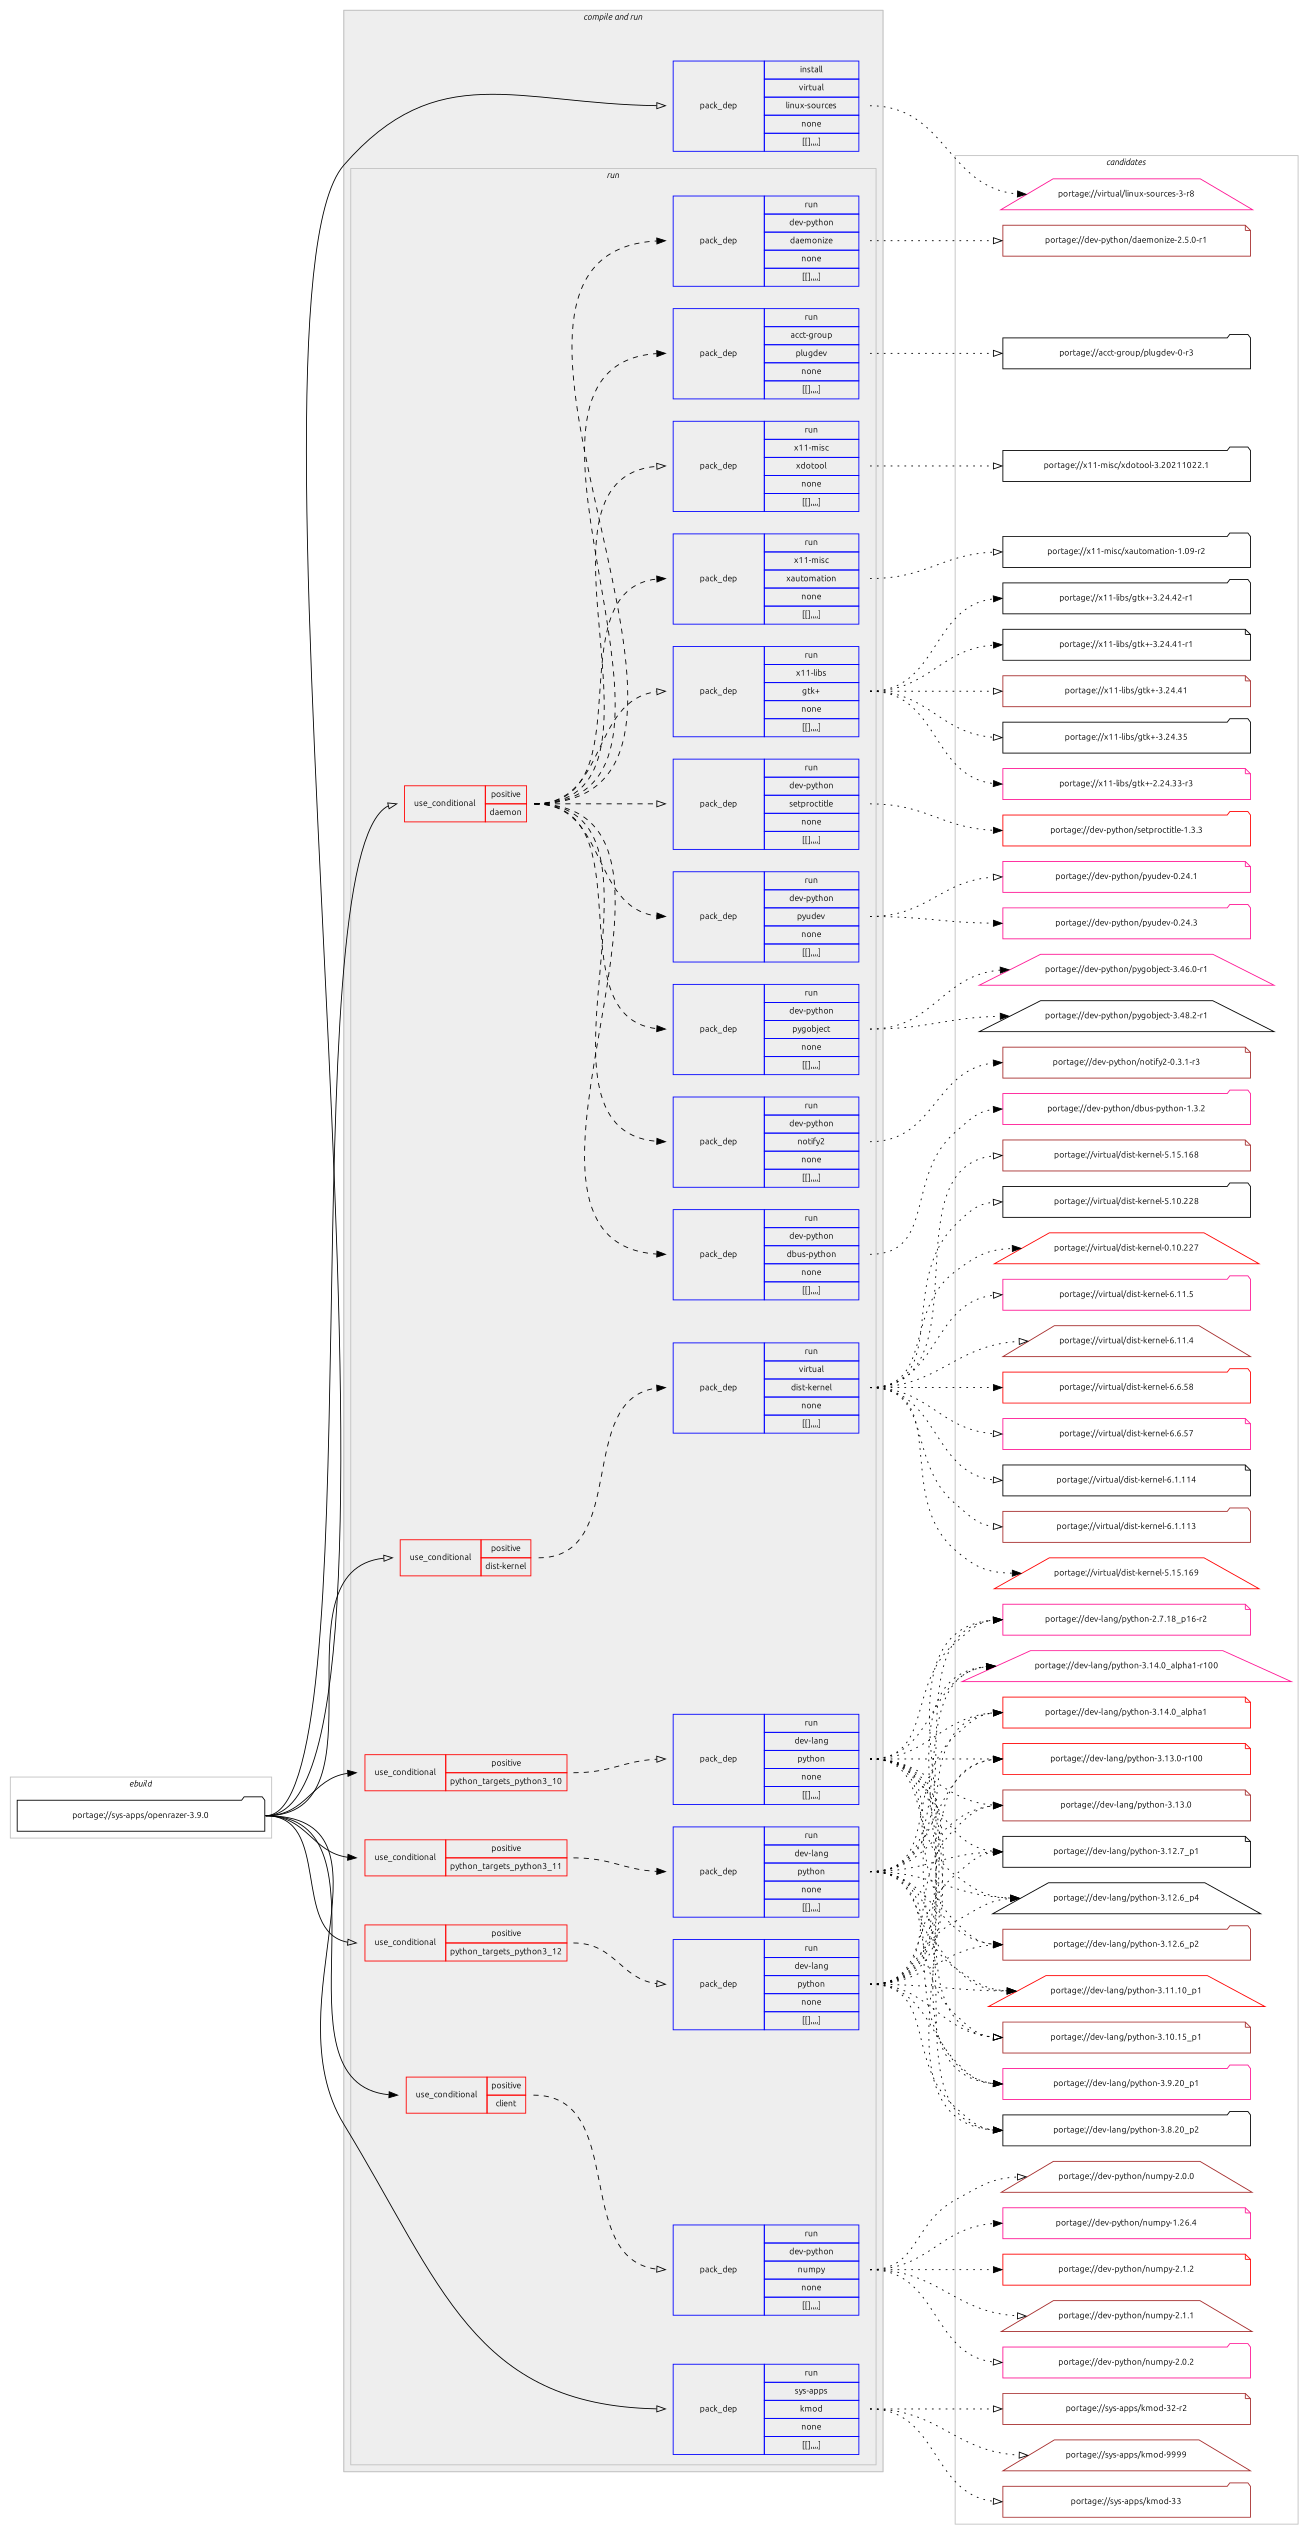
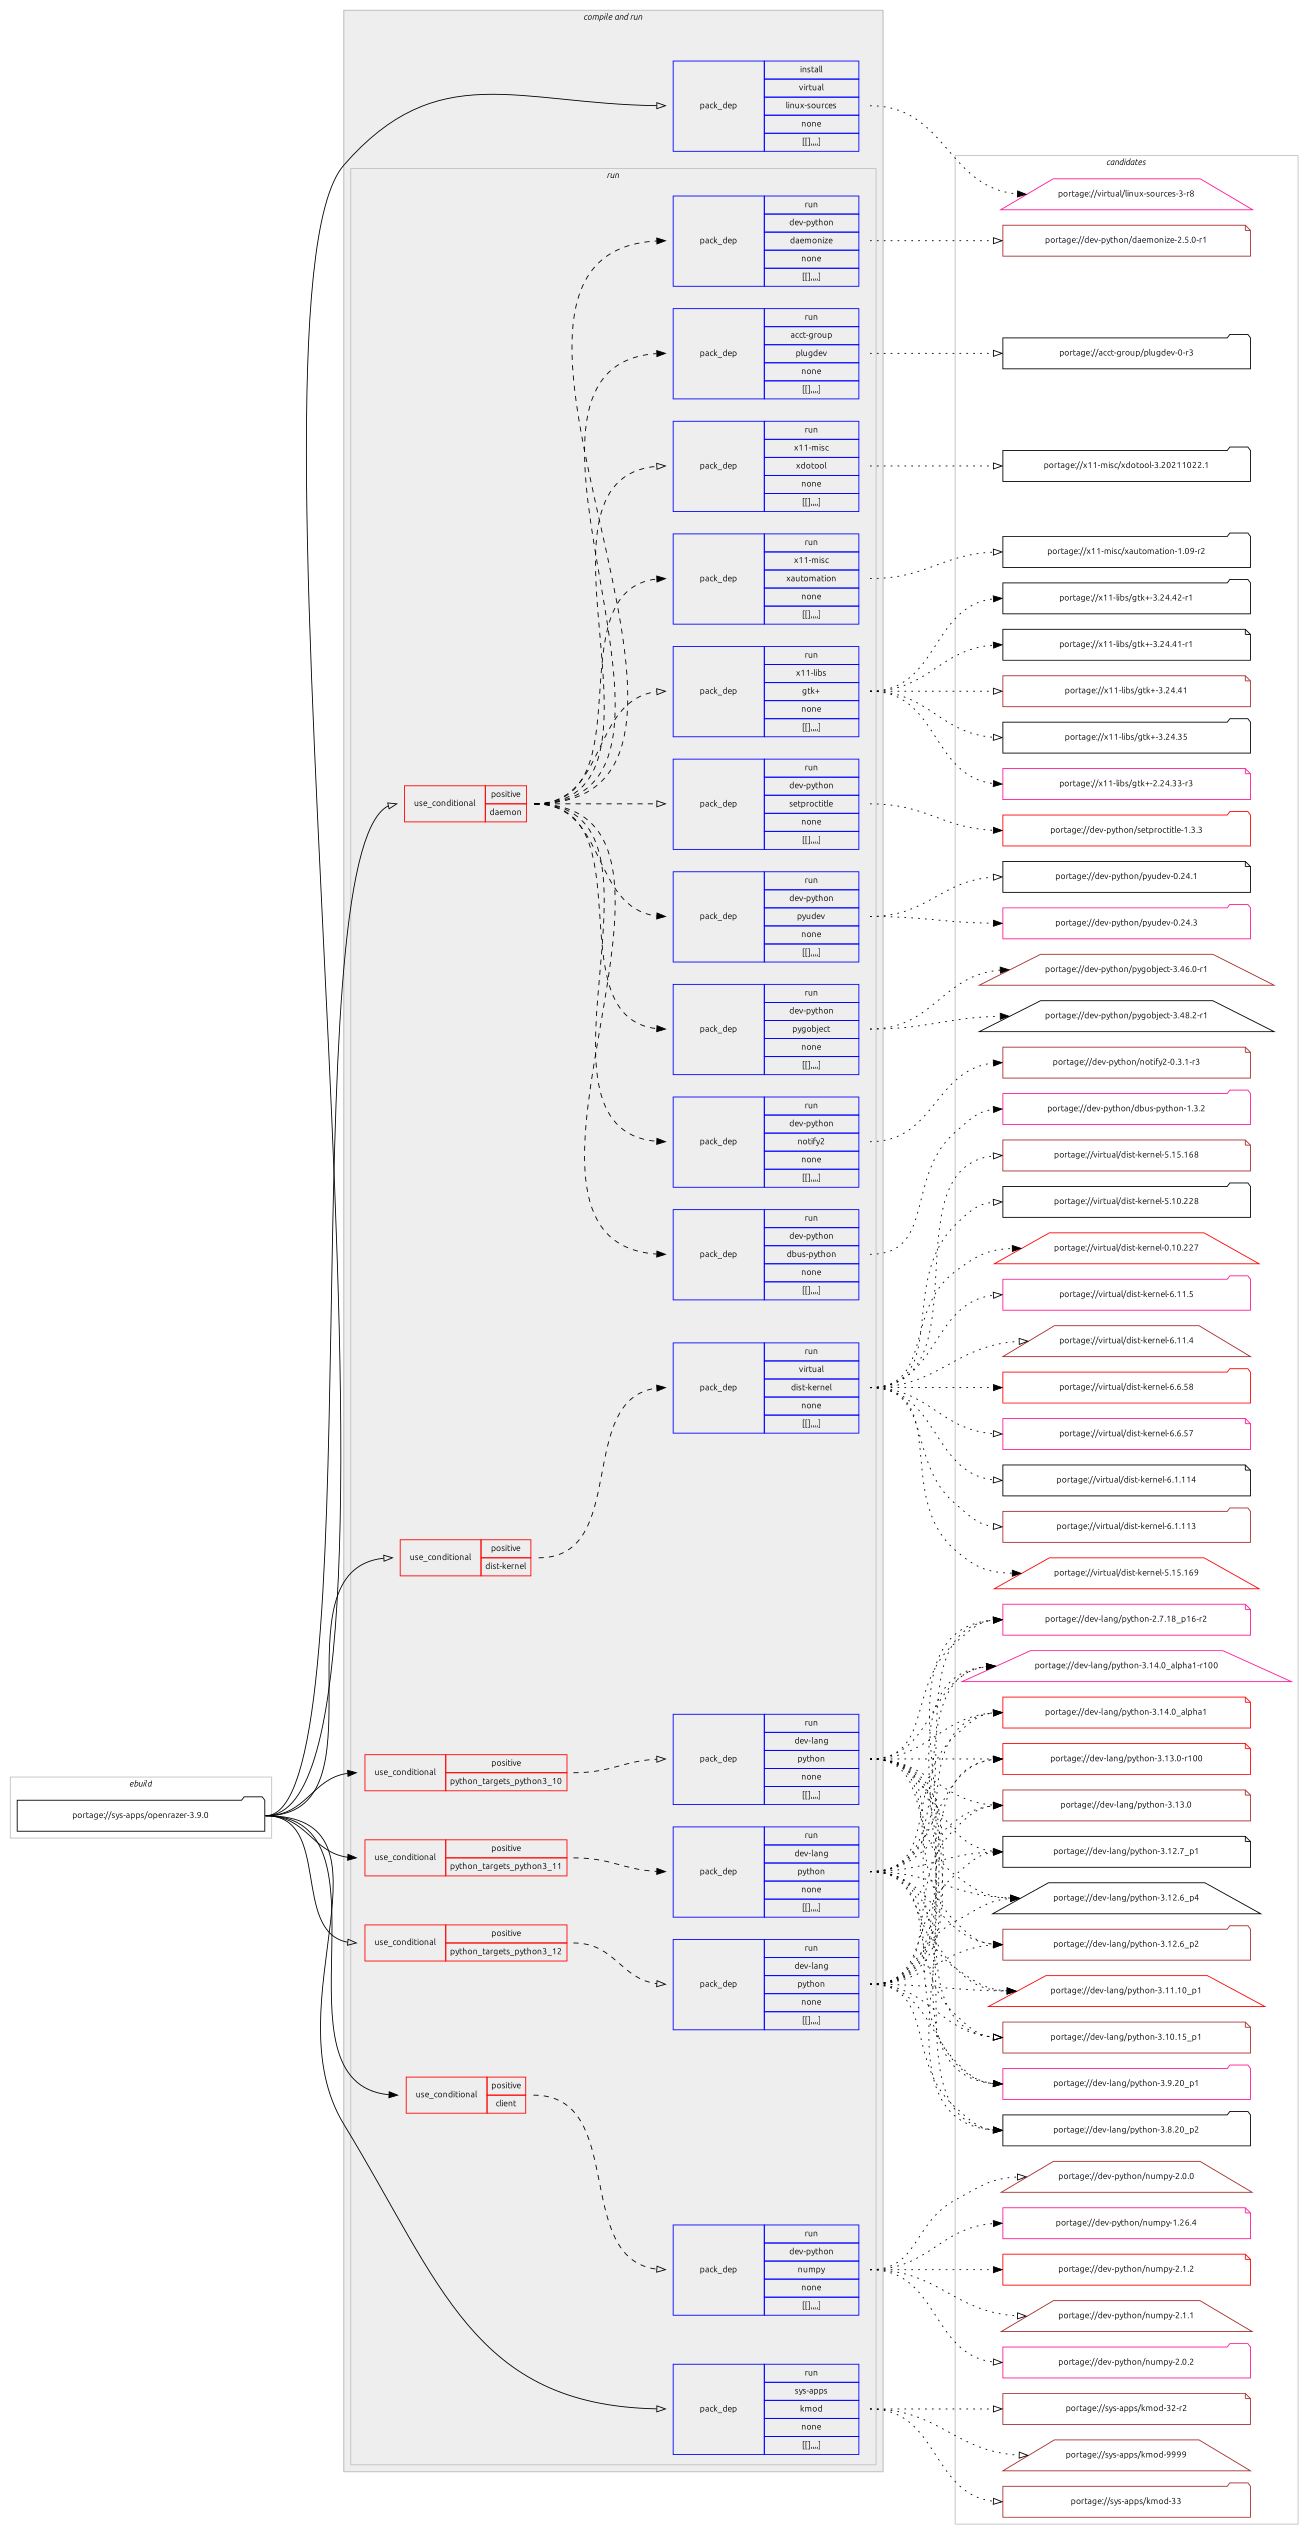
node "portage://dev-python/pyudev-0.24.1": color deeppink -> black
node "portage://dev-python/pygobject-3.46.0-r1": color deeppink -> brown
